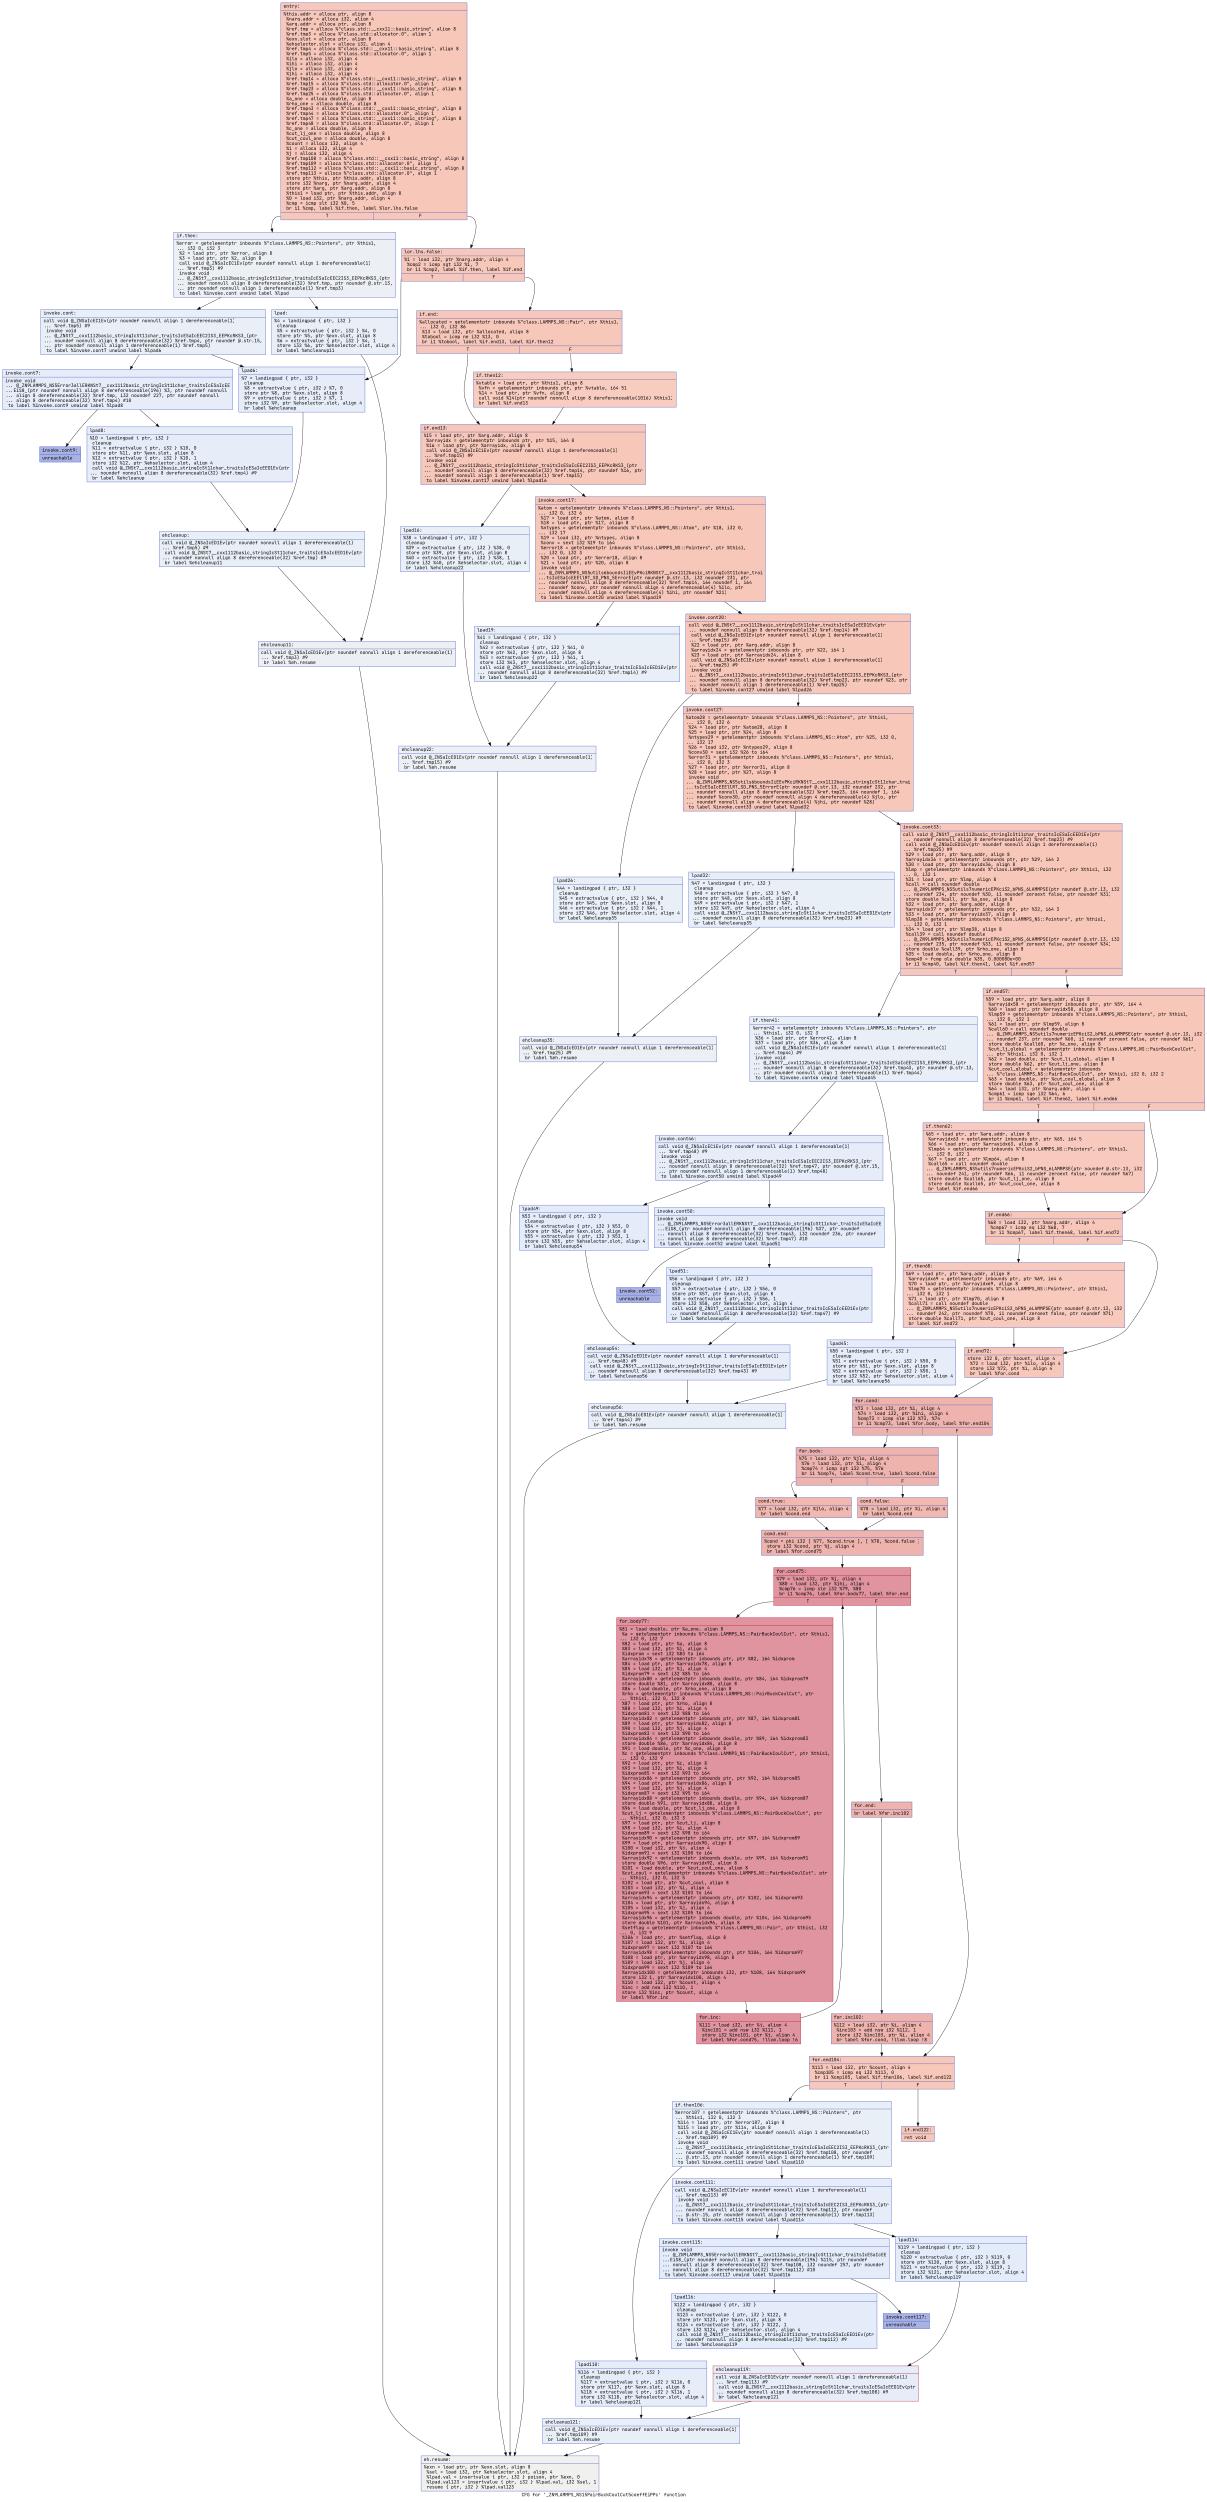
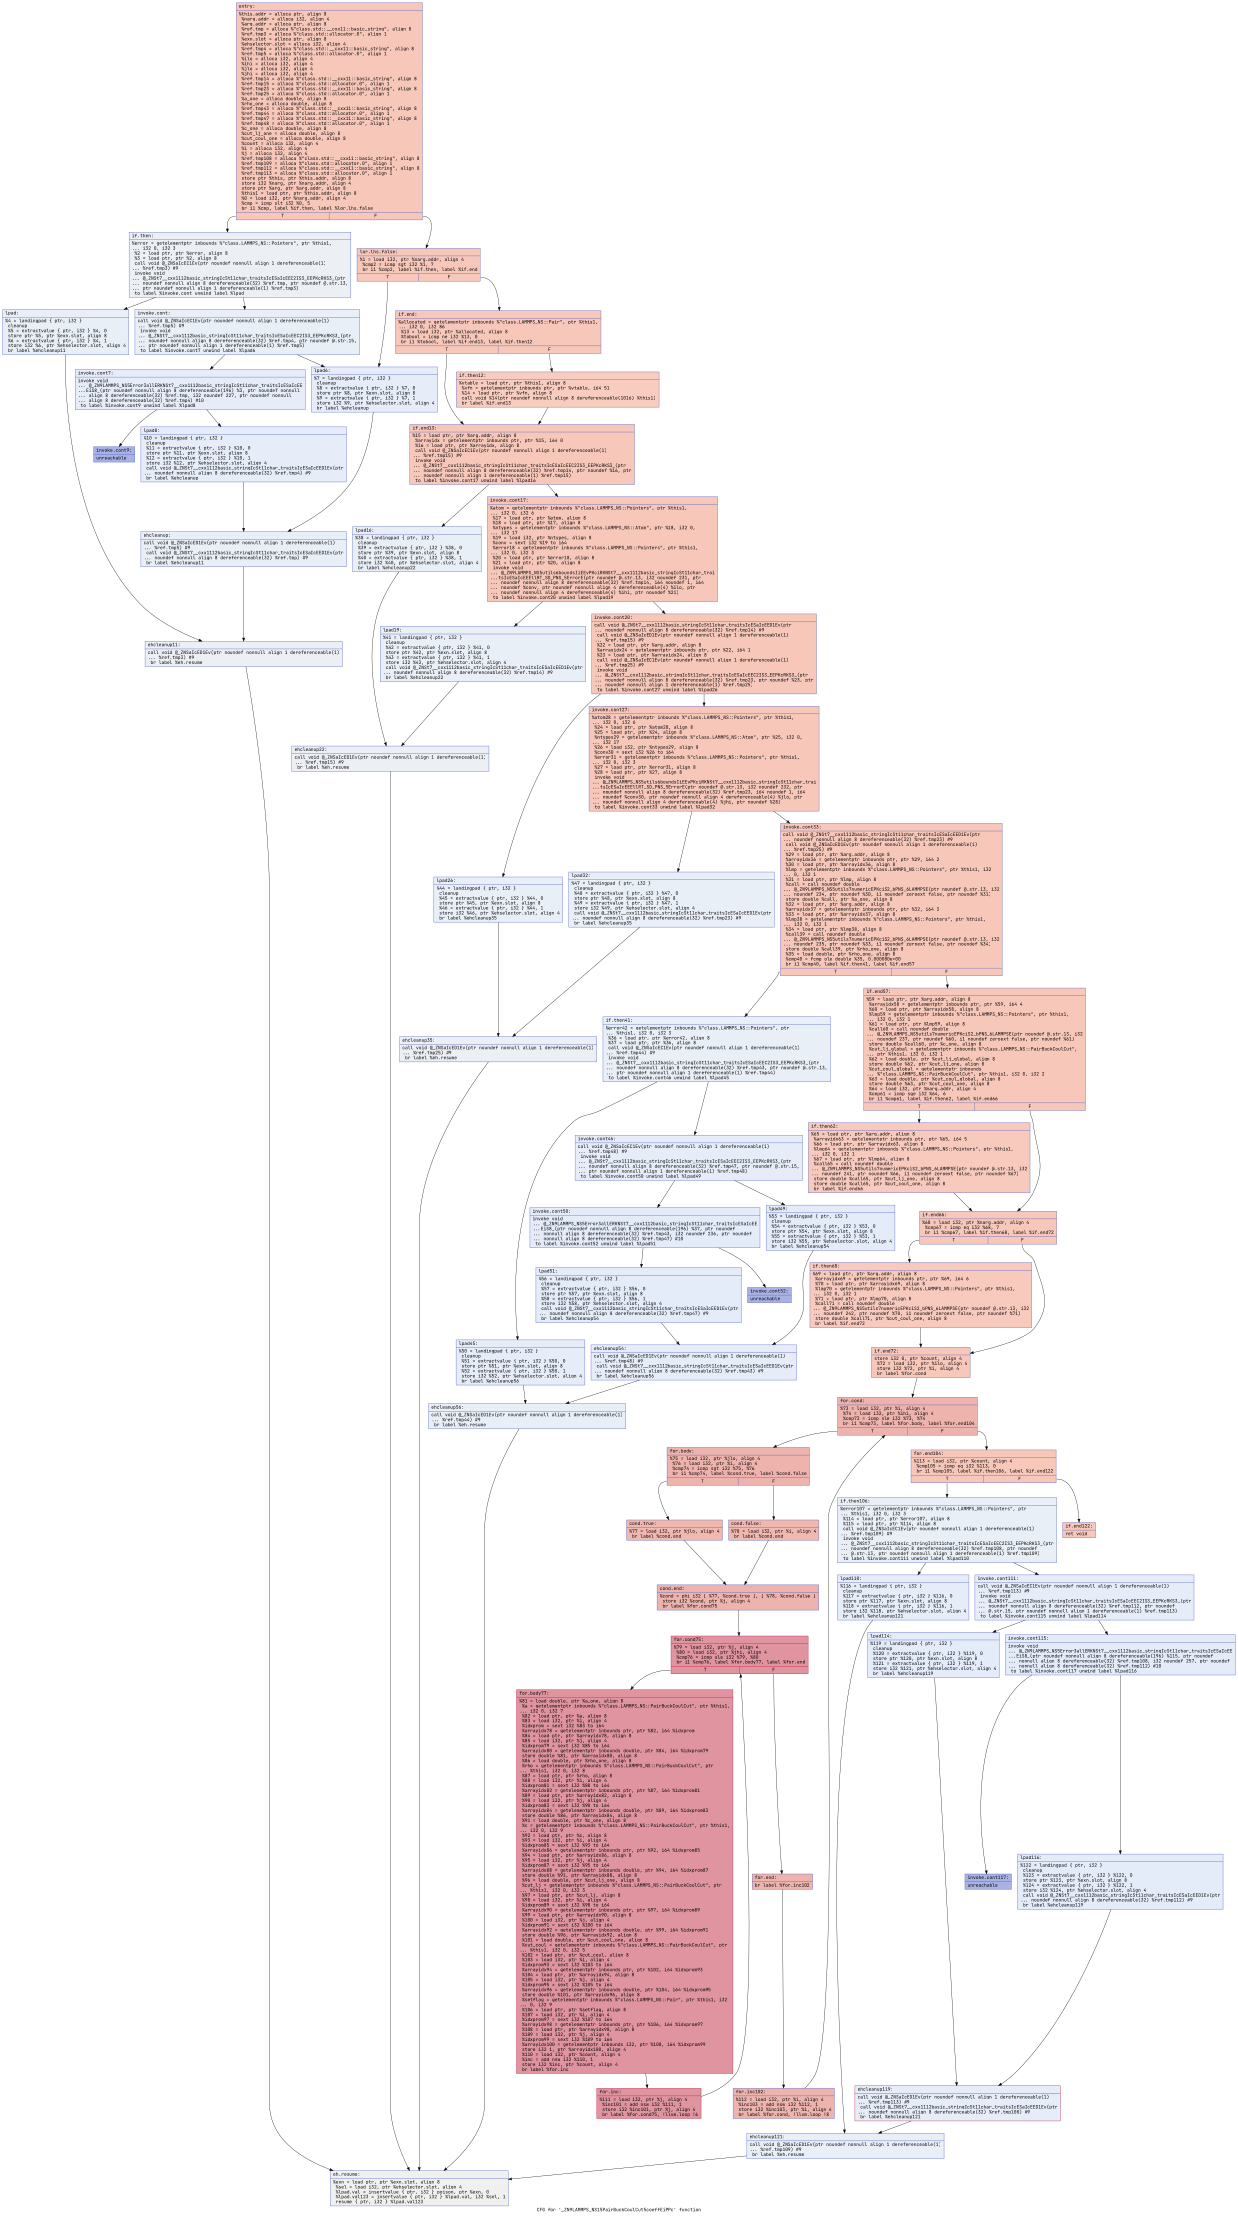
edge "for.inc102:" -> "for.end104:": now "for.inc102:" -> "for.cond:"
